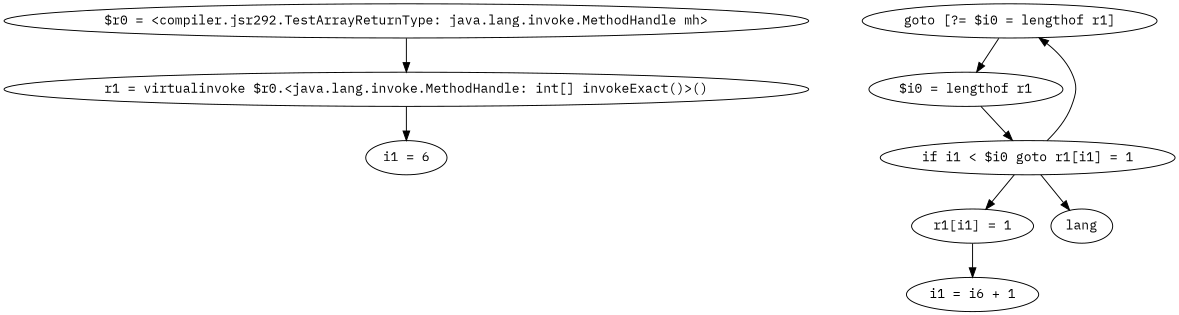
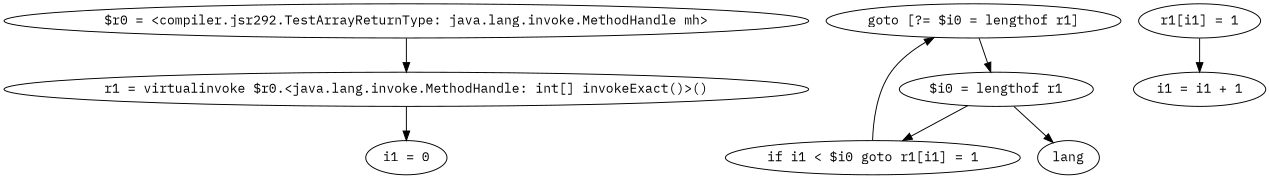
node "i1 = 6": label "i1 = 6" -> "i1 = 0"
edge "if i1 < $i0 goto r1[i1] = 1" -> "r1[i1] = 1": removed
edge "if i1 < $i0 goto r1[i1] = 1" -> "lang": now "$i0 = lengthof r1" -> "lang"
node "i1 = i6 + 1": label "i1 = i6 + 1" -> "i1 = i1 + 1"
